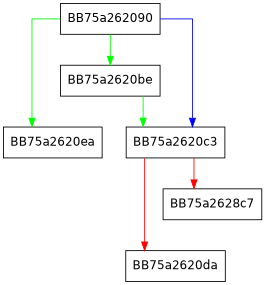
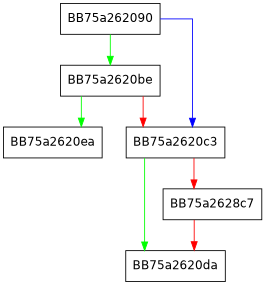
edge "BB75a262090" -> "BB75a2620ea": now "BB75a2620be" -> "BB75a2620ea"
edge "BB75a2620be" -> "BB75a2620c3": color green -> red
edge "BB75a2620c3" -> "BB75a2620da": color red -> green
edge "BB75a2628c7" -> "BB75a2620da": added
